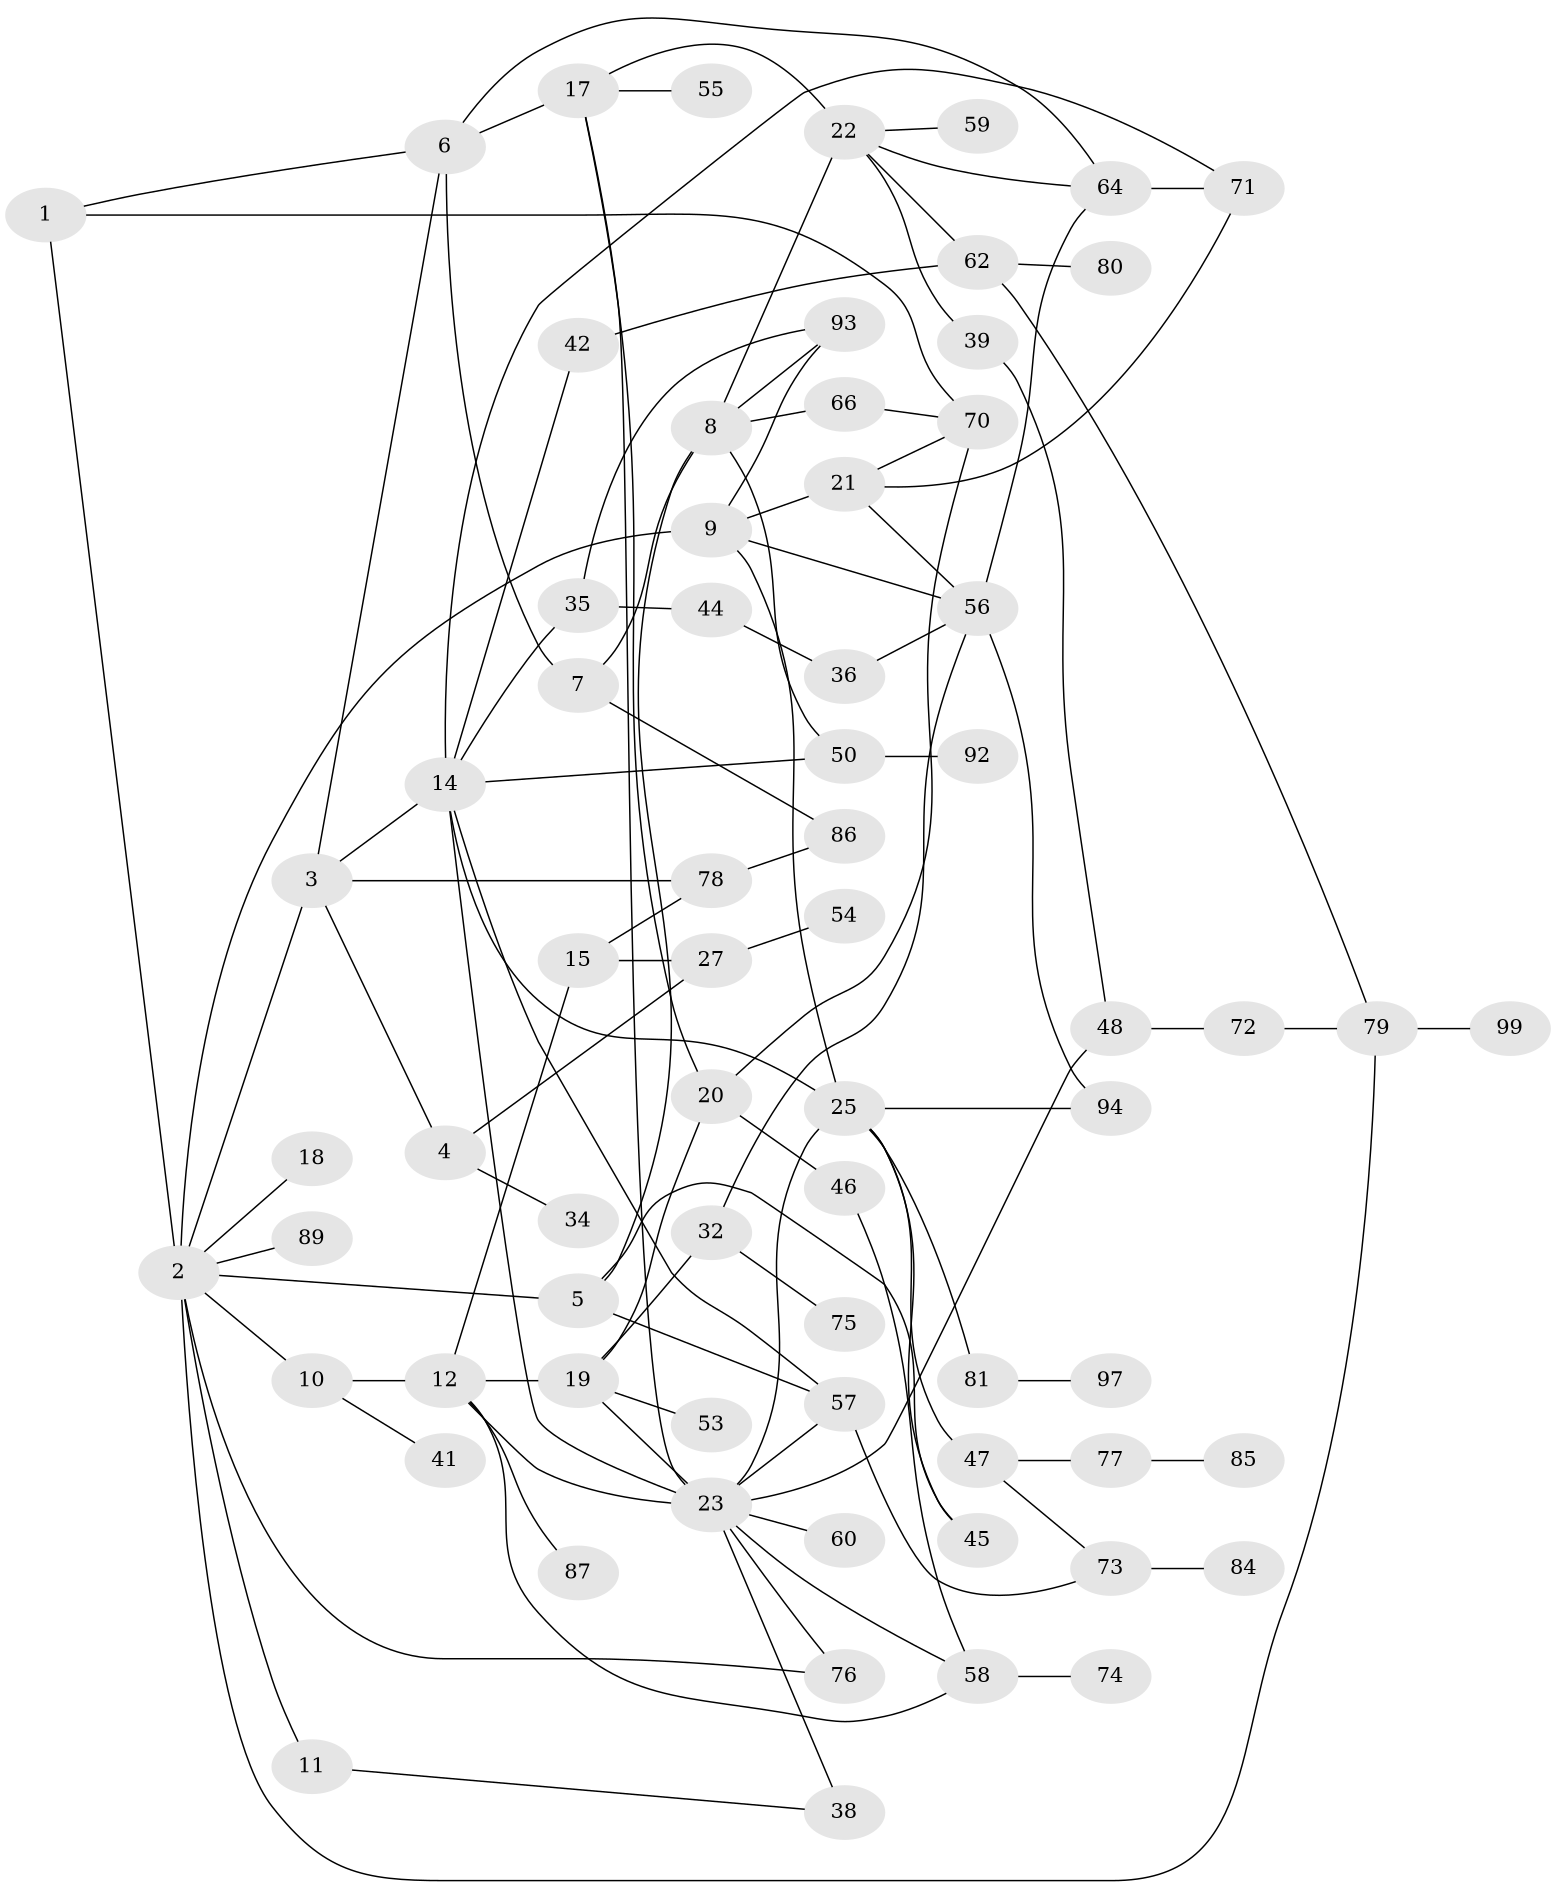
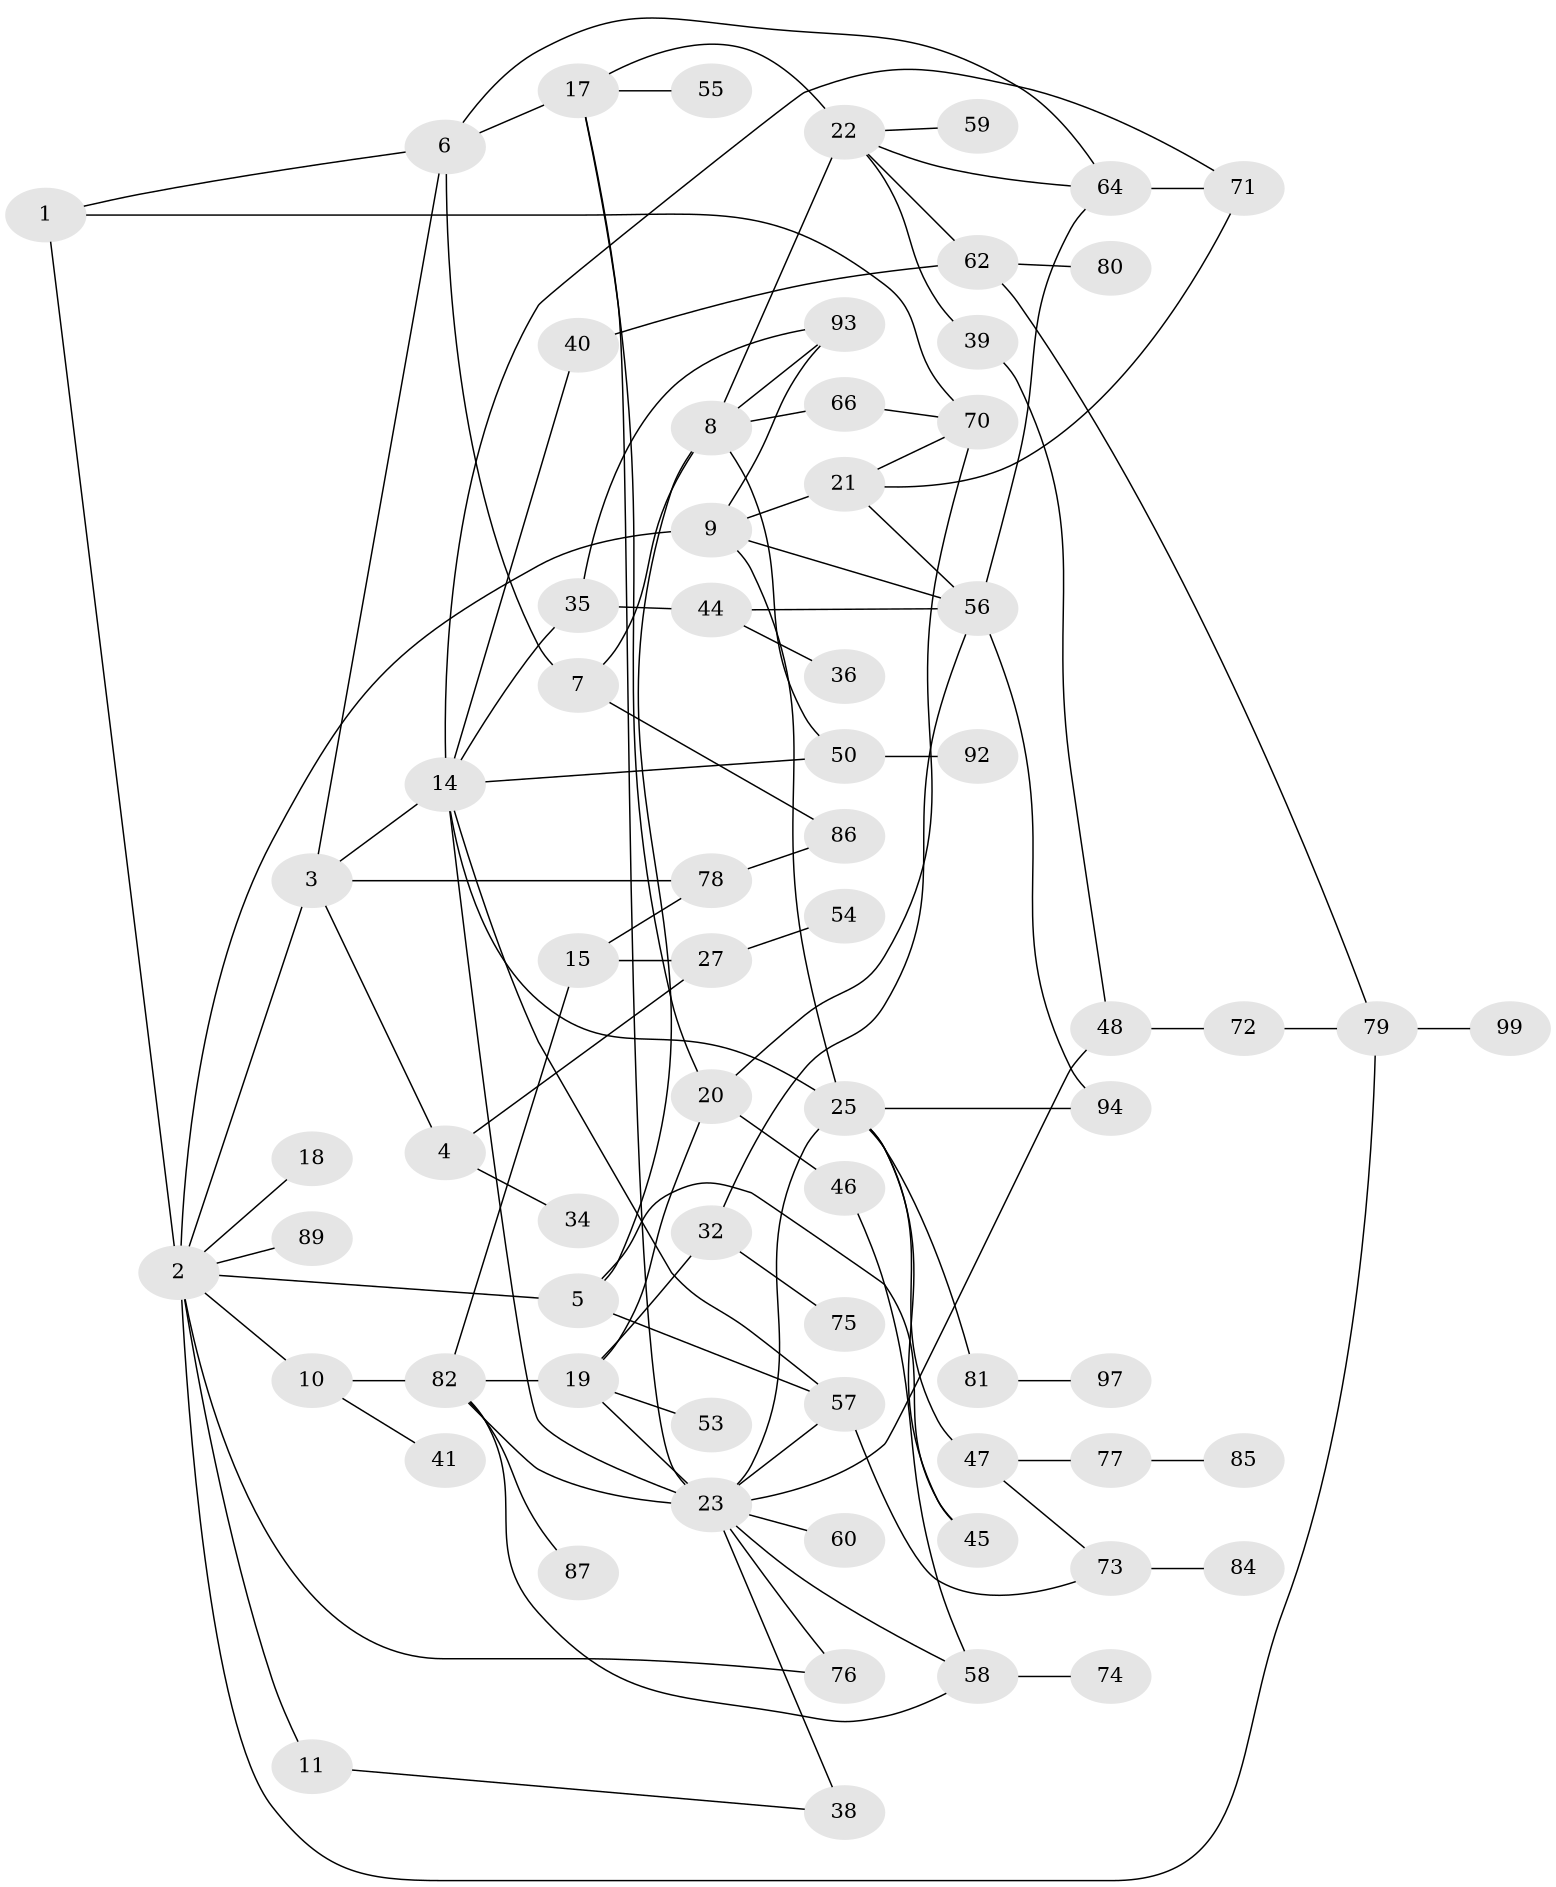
node "42": label "42" -> "40"
edge "56" -- "36": now "56" -- "44"
node "12": label "12" -> "82"
